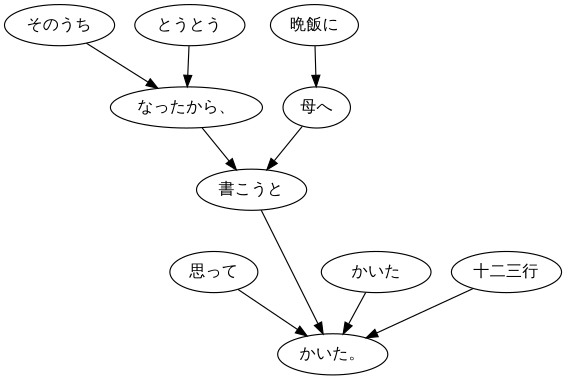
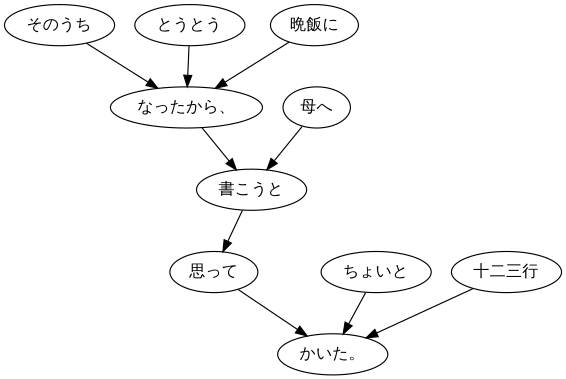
edge "晩飯に" -> "母へ": now "晩飯に" -> "なったから、"
edge "書こうと" -> "かいた。": now "書こうと" -> "思って"
node "かいた": label "かいた" -> "ちょいと"
